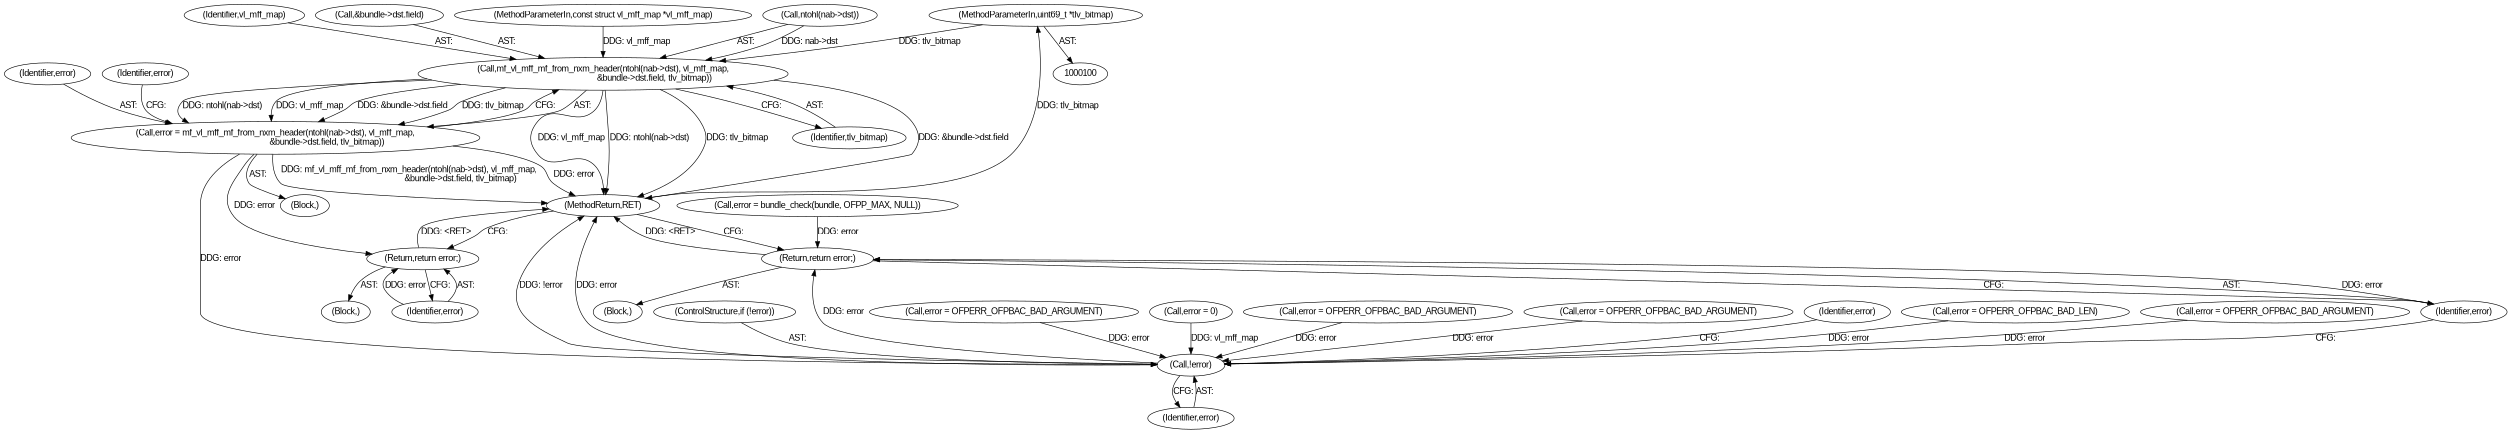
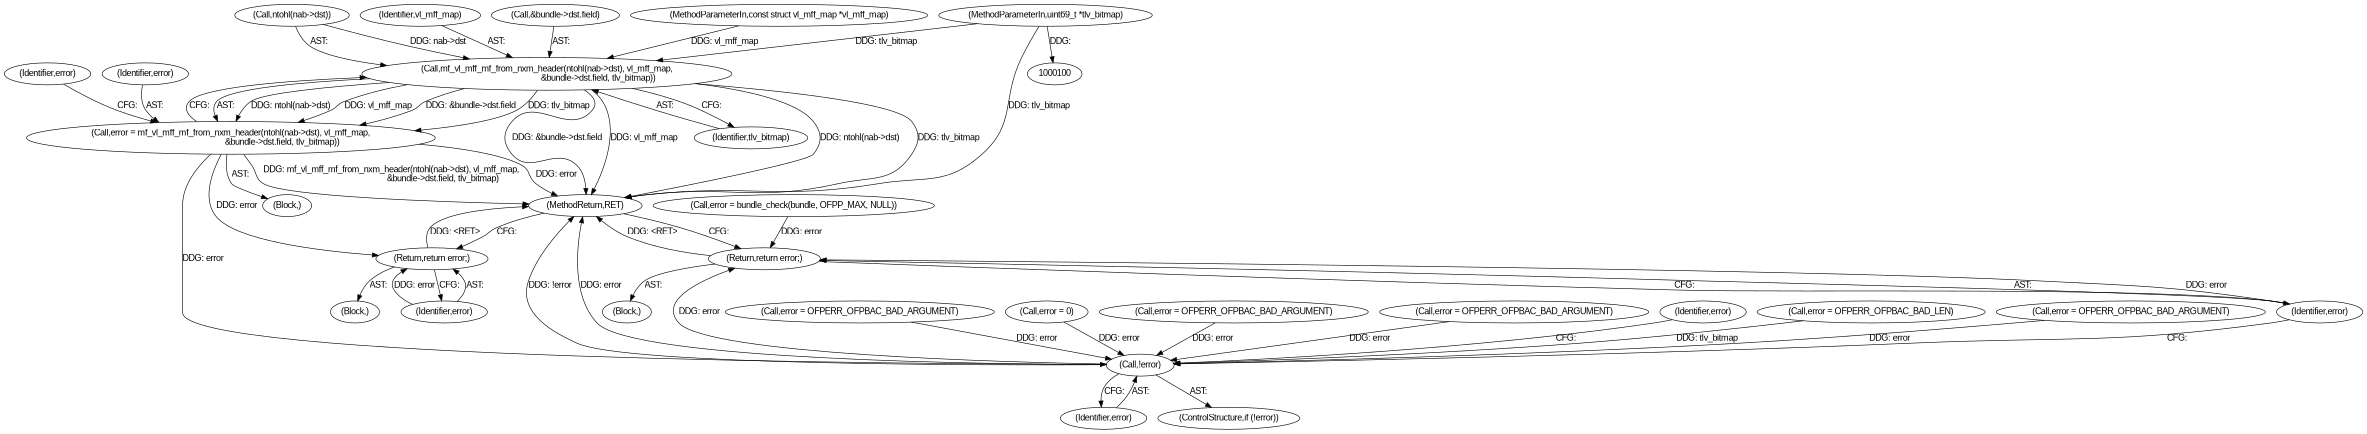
edge "(MethodParameterIn,uint69_t *tlv_bitmap)" -> "1000100": label "AST: " -> "DDG: "
edge "(MethodReturn,RET)" -> "(MethodParameterIn,uint69_t *tlv_bitmap)": reversed
edge "(Call,error = 0)" -> "(Call,!error)": label "DDG: vl_mff_map" -> "DDG: error"
edge "(Call,error = OFPERR_OFPBAC_BAD_LEN)" -> "(Call,!error)": label "DDG: error" -> "DDG: tlv_bitmap"
edge "(ControlStructure,if (!error))" -> "(Call,!error)": reversed
